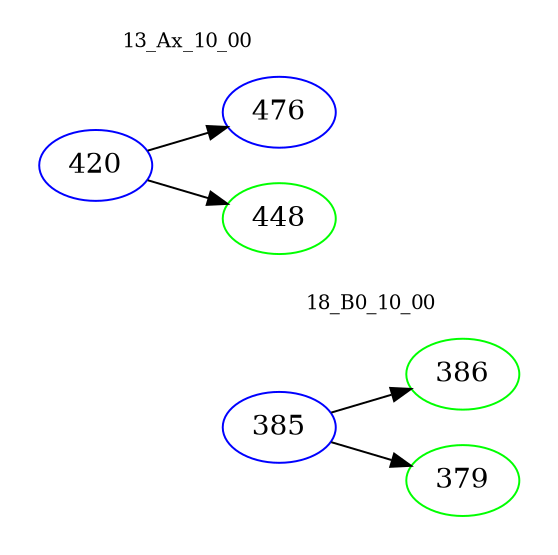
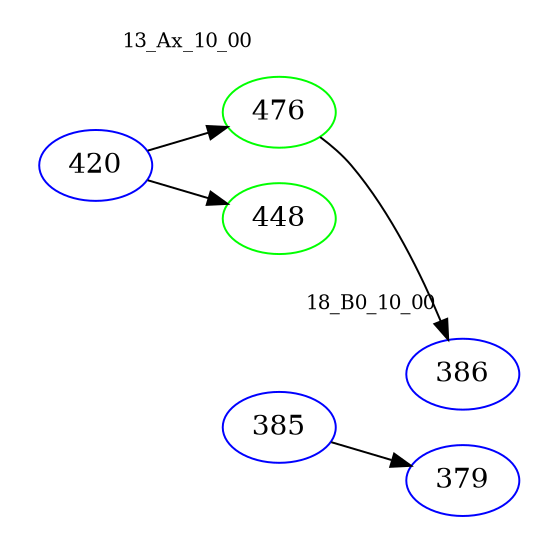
node "476": color blue -> green
node "386": color green -> blue
edge "385" -> "386": now "476" -> "386"
node "379": color green -> blue
